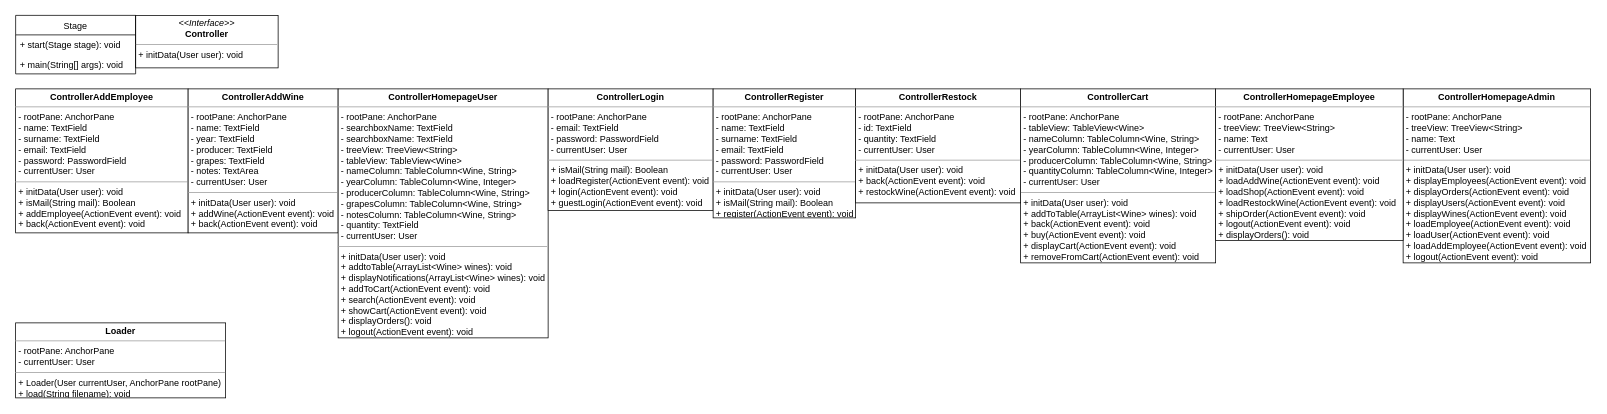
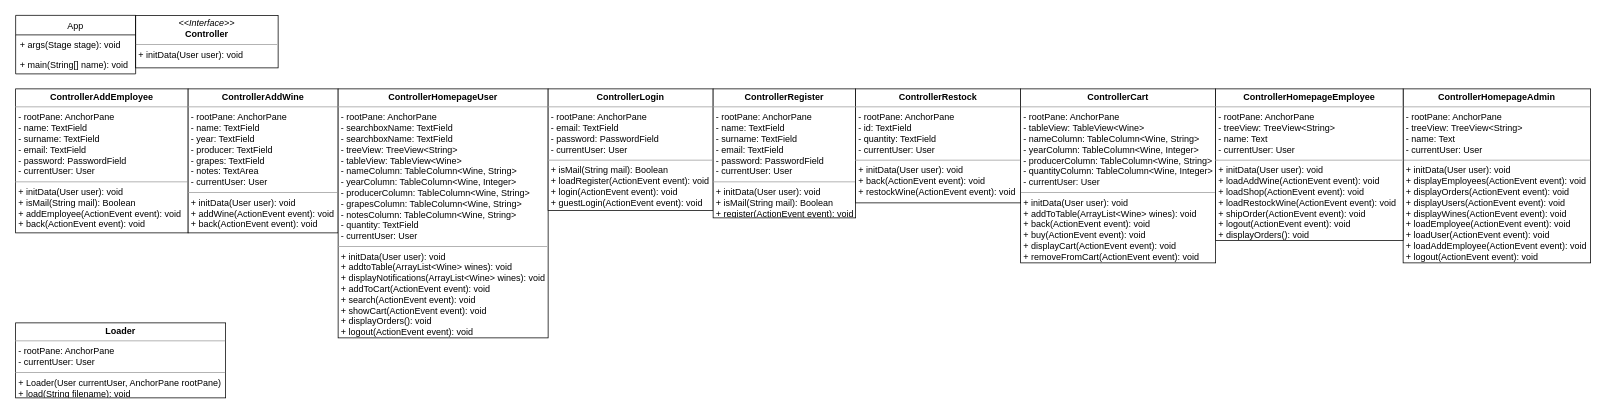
node "Stage": label "Stage" -> "App"
node "+ start(Stage stage): void": label "+ start(Stage stage): void" -> "+ args(Stage stage): void"
node "+ main(String[] args): void": label "+ main(String[] args): void" -> "+ main(String[] name): void"
